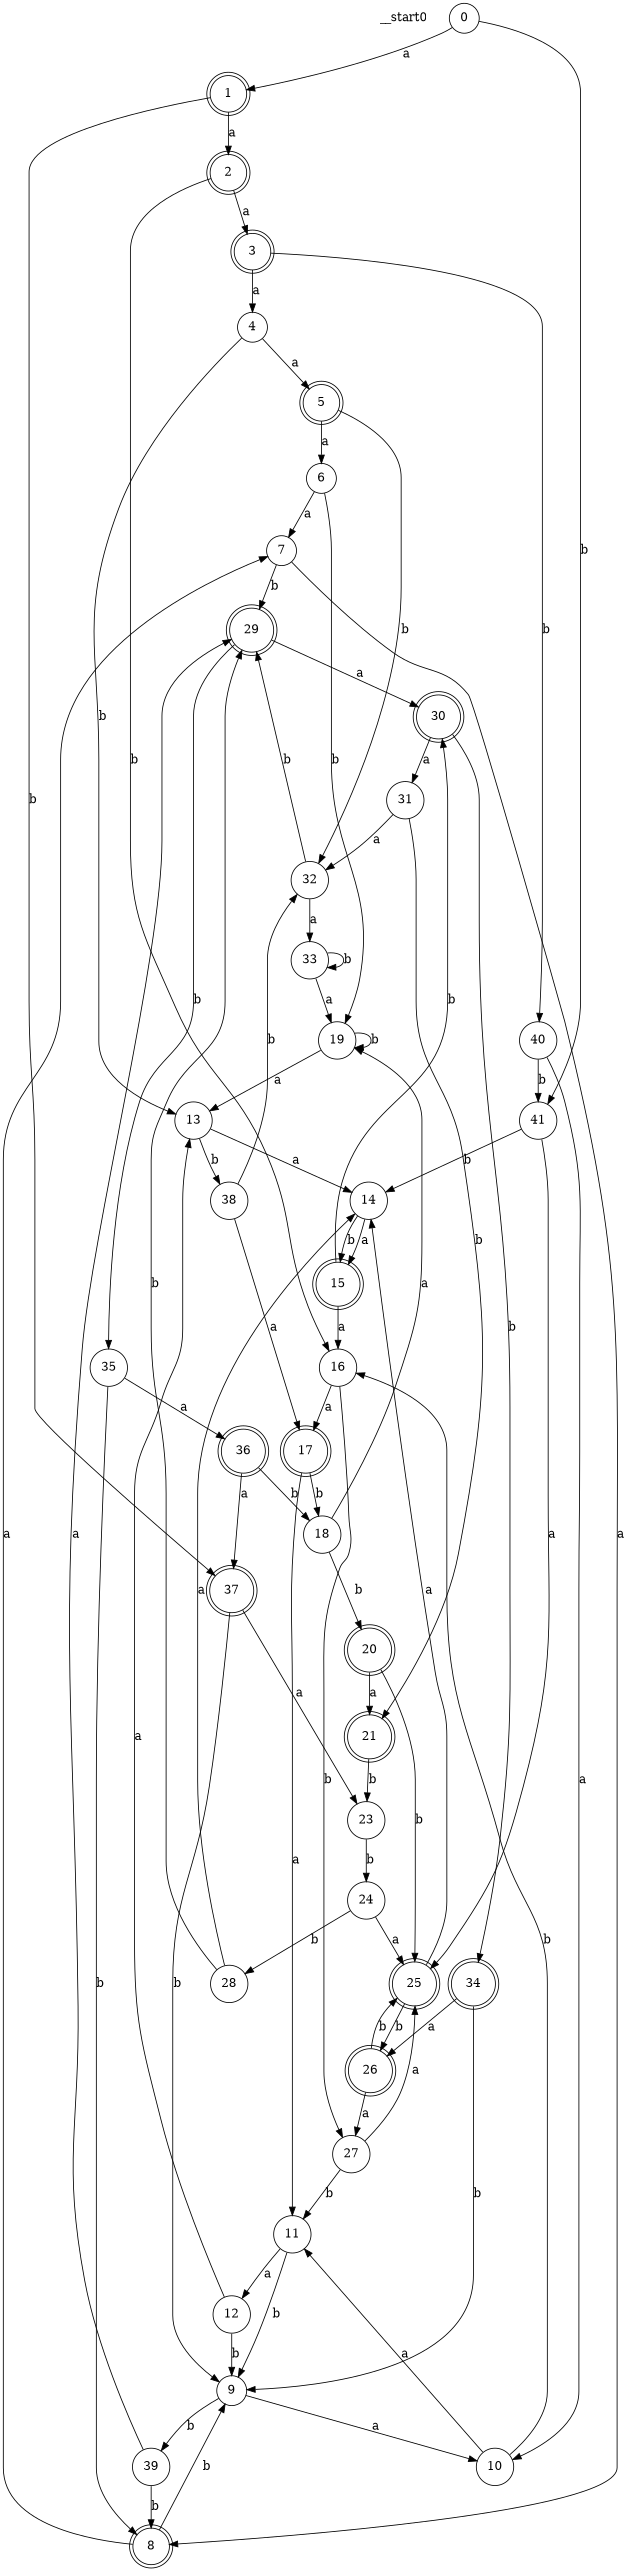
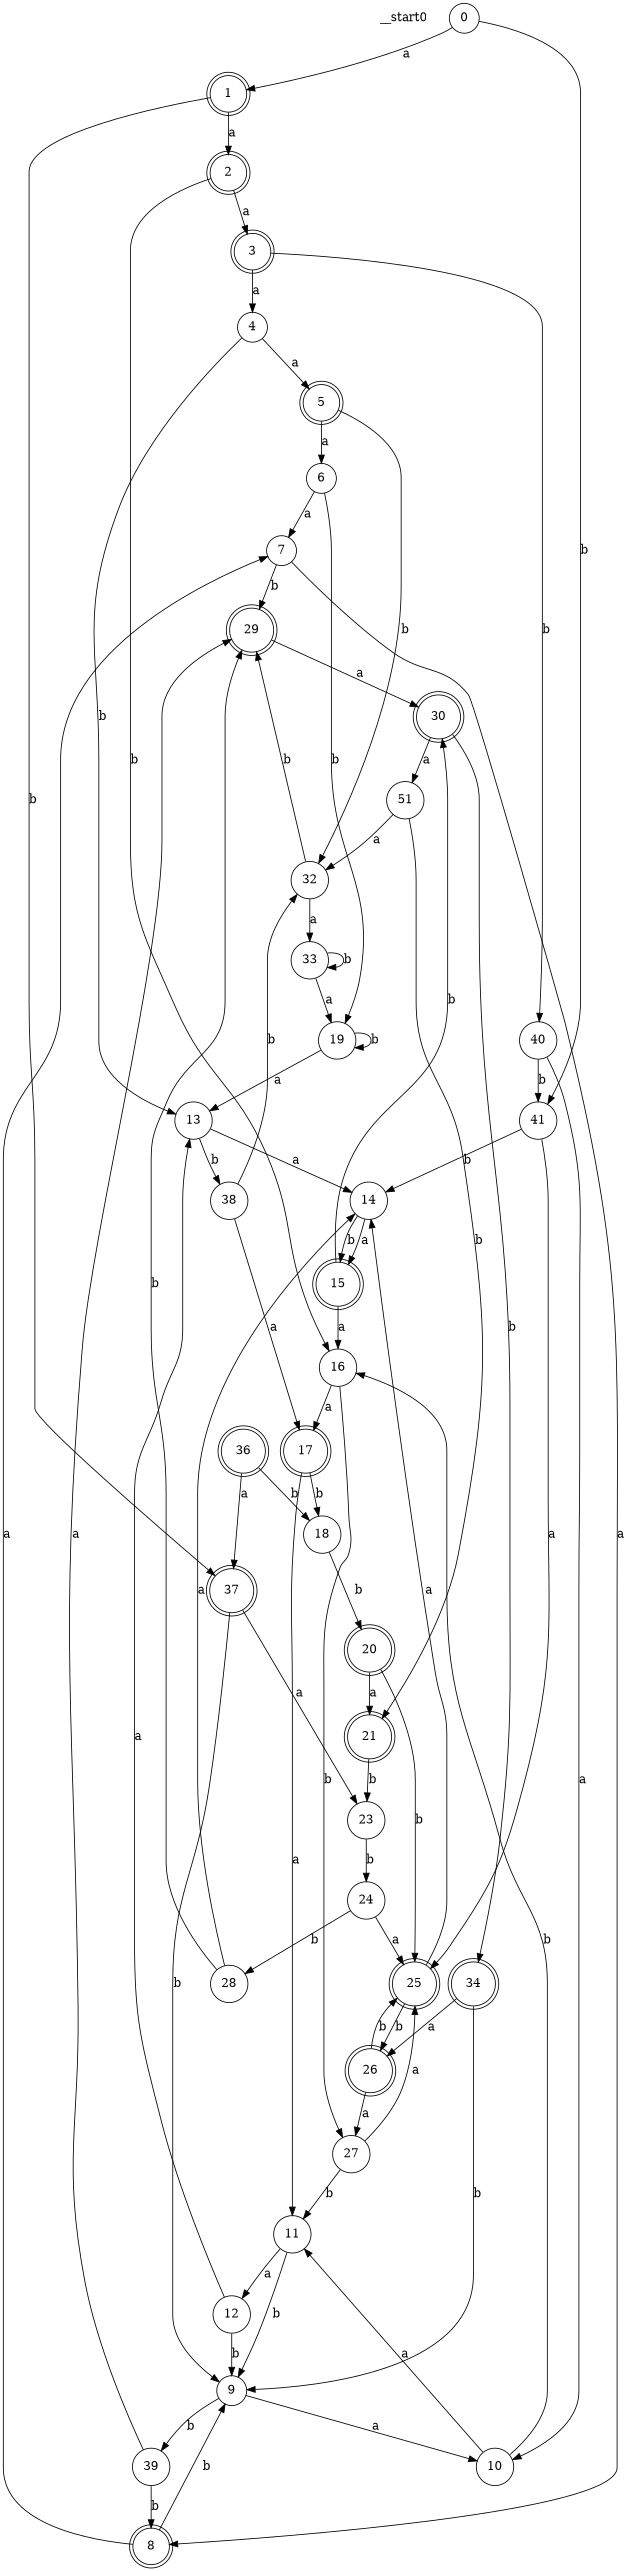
node "31": label "31" -> "51"
edge "18" -> "19": removed, label "a"
node "35": removed
